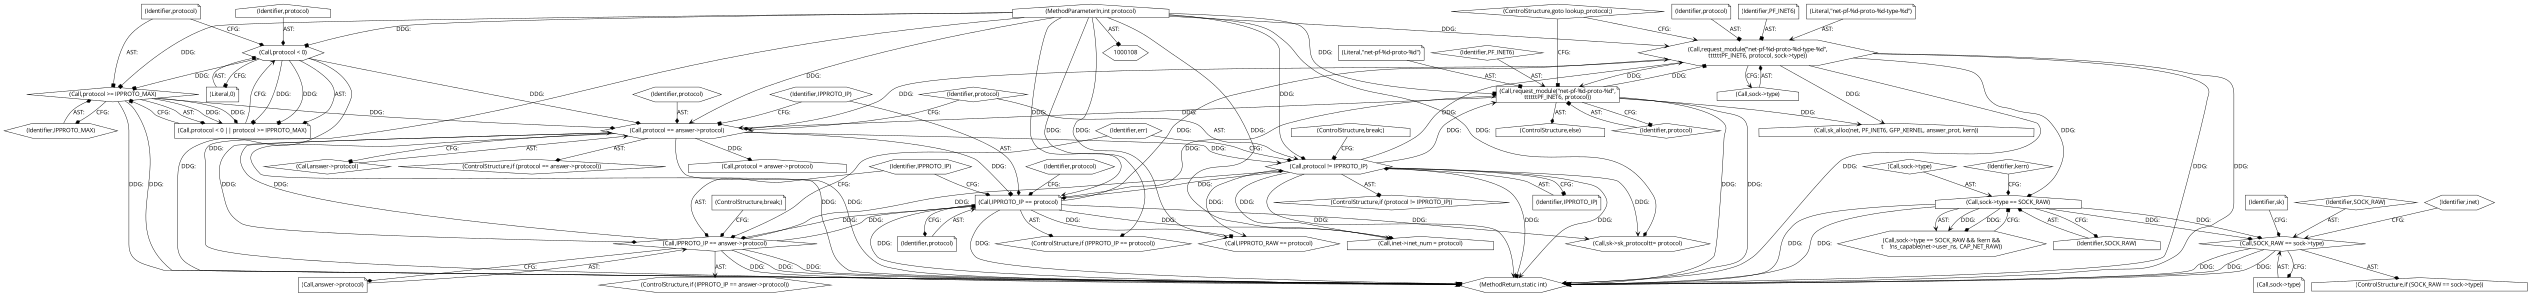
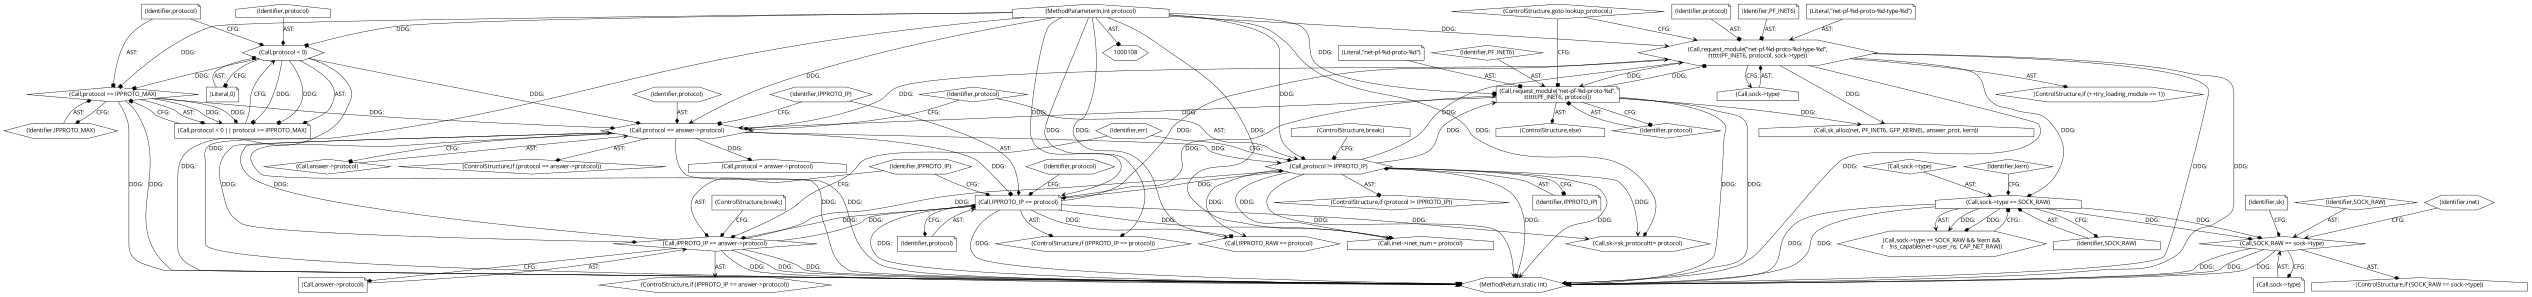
node "(ControlStructure,if (++try_loading_module == 1))": added
